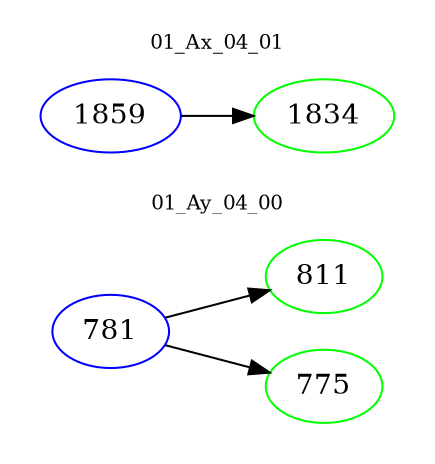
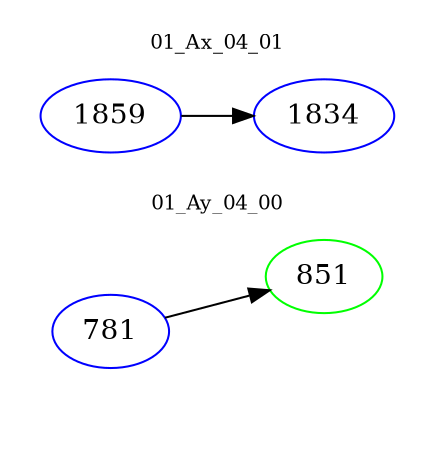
node "1834": color green -> blue
node "811": label "811" -> "851"
node "775": removed
